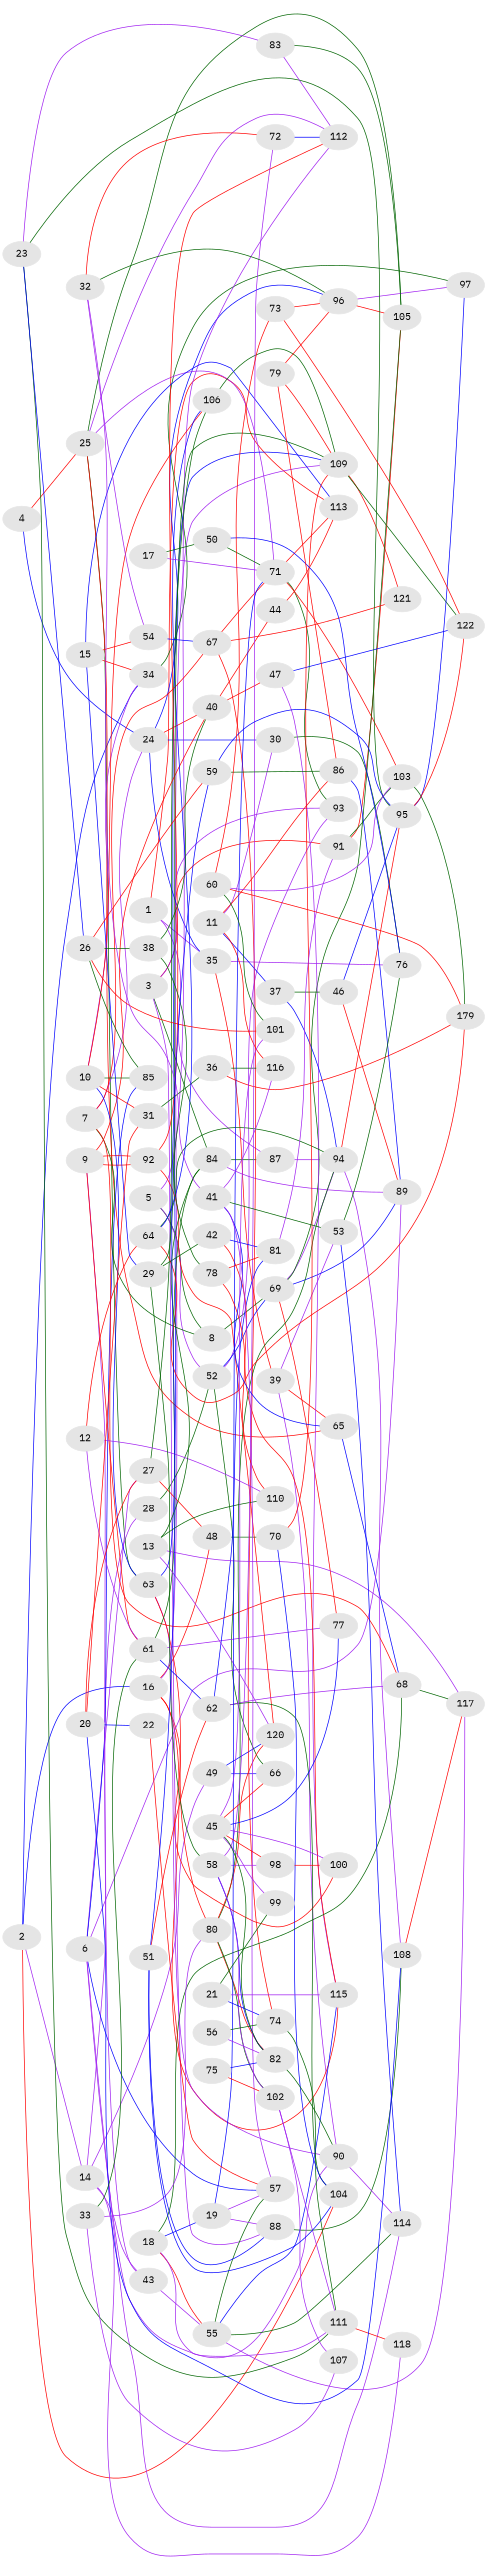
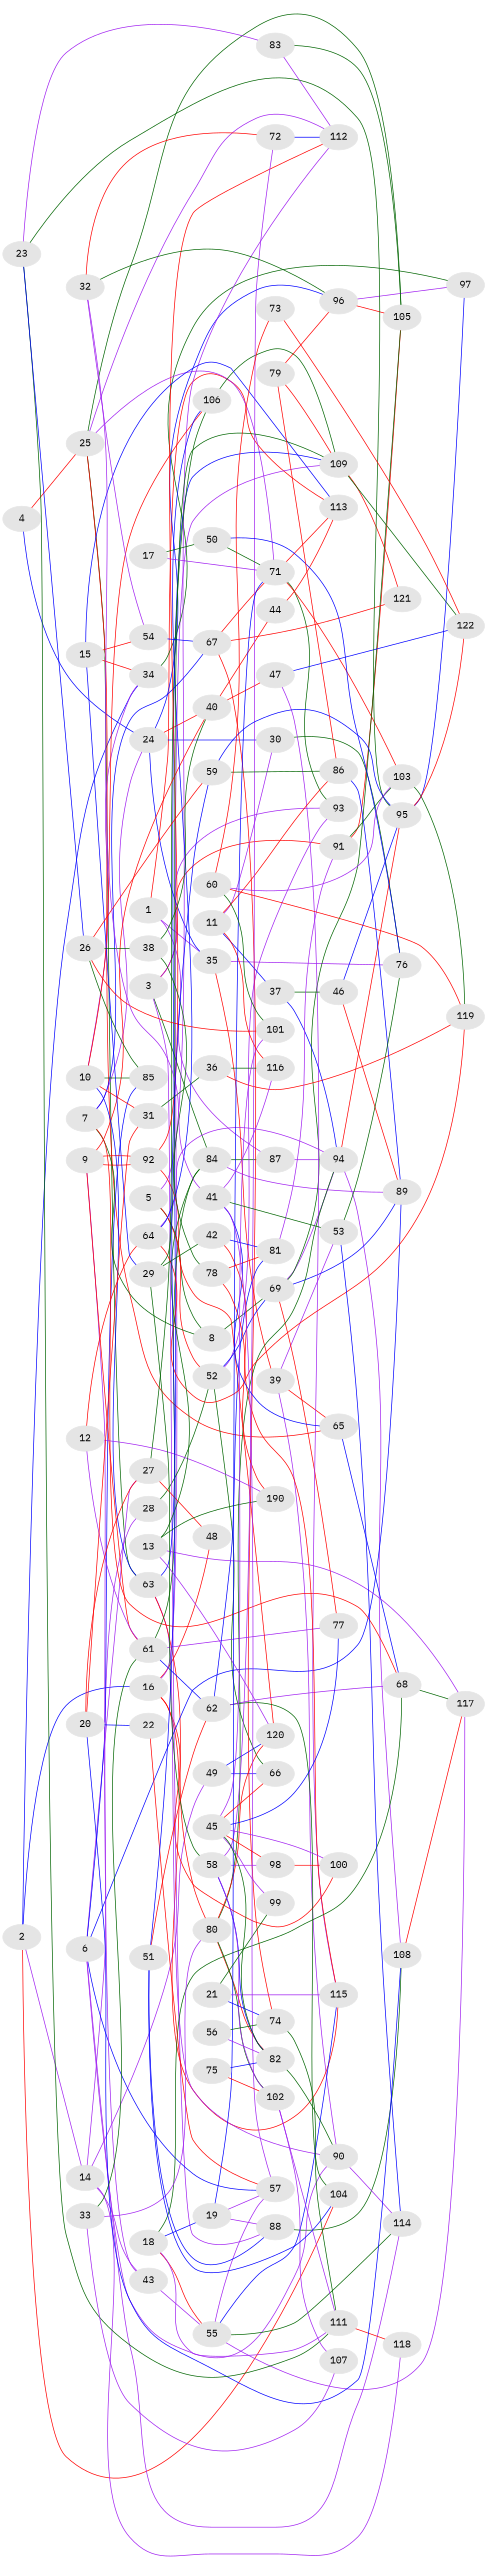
edge "96" -- "73": removed
edge "67" -- "7": color red -> blue
node "179": label "179" -> "119"
edge "94" -- "64": color darkgreen -> purple
edge "5" -- "52": color purple -> red
node "110": label "110" -> "190"
node "70": removed
edge "89" -- "6": color purple -> blue
edge "57" -- "55": color darkgreen -> purple
